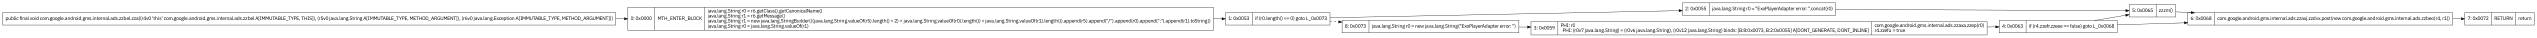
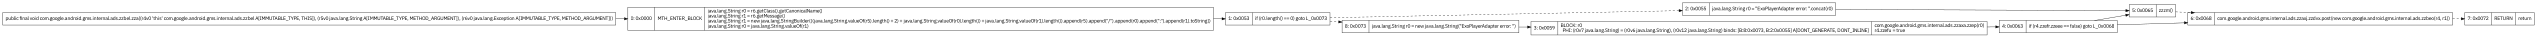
edge "5: 0x0065" -> "6: 0x0068": style solid -> dashed
edge "1: 0x0053" -> "2: 0x0055": style solid -> dashed
edge "6: 0x0068" -> "7: 0x0072": style solid -> dashed
node "3: 0x0059": text "PHI: r0" -> "BLOCK: r0"
